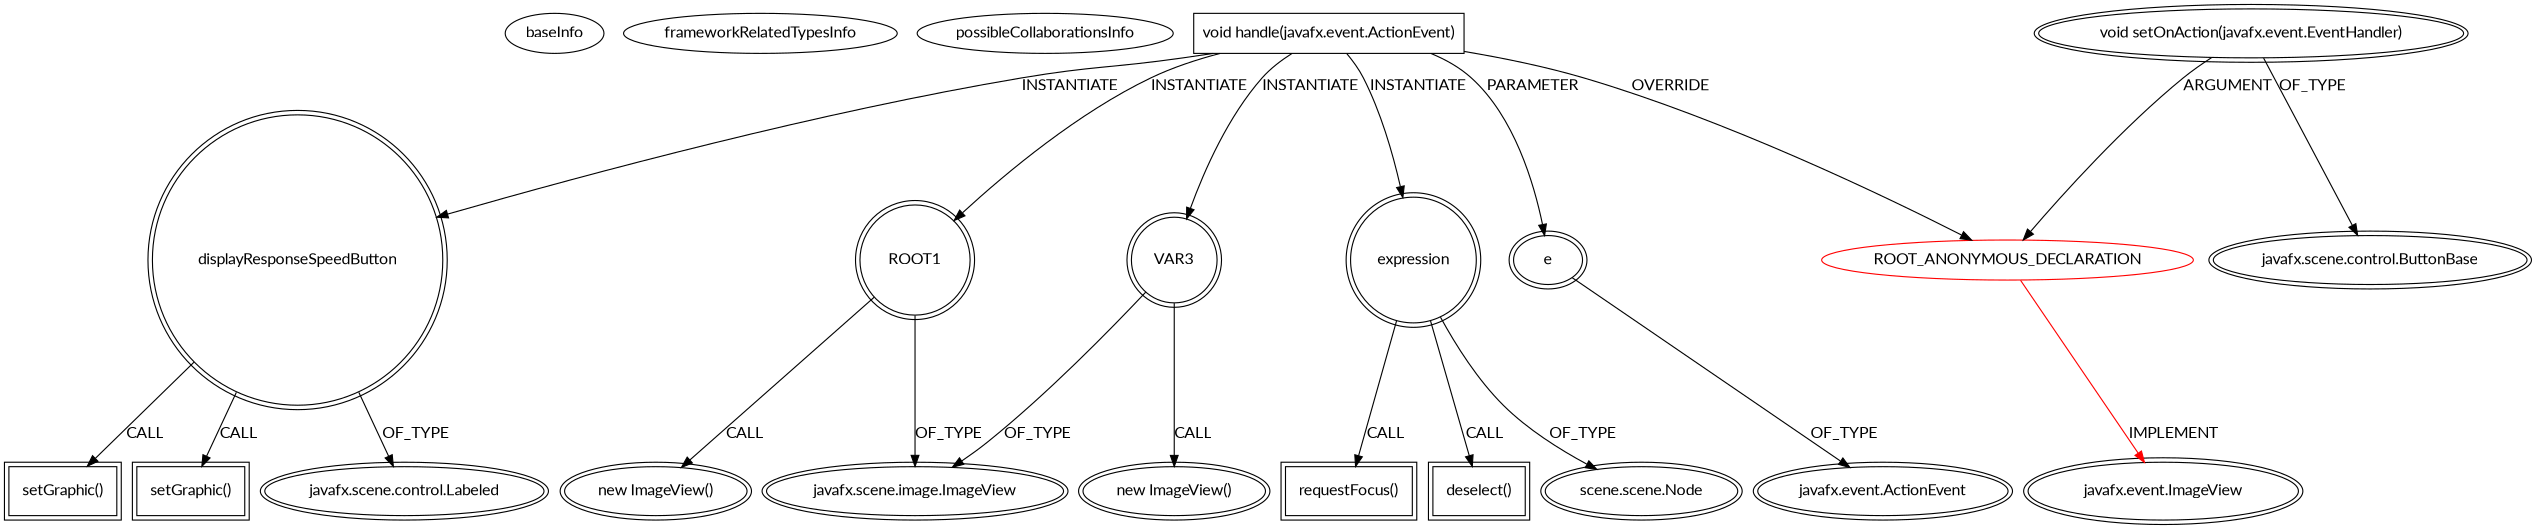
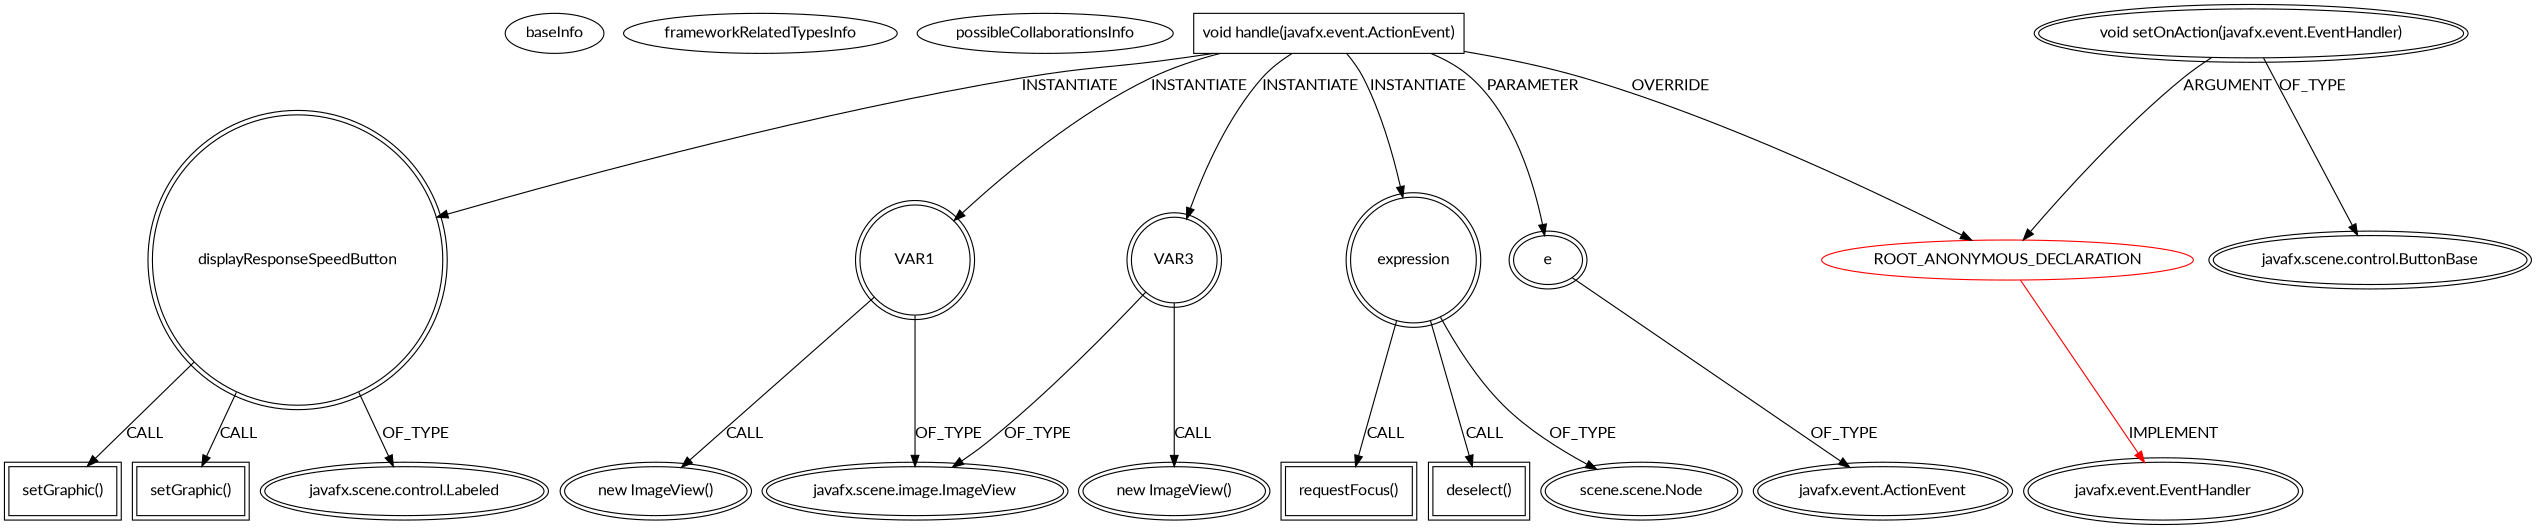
node "ROOT1": label "ROOT1" -> "VAR1"
node "javafx.event.ImageView": label "javafx.event.ImageView" -> "javafx.event.EventHandler"
